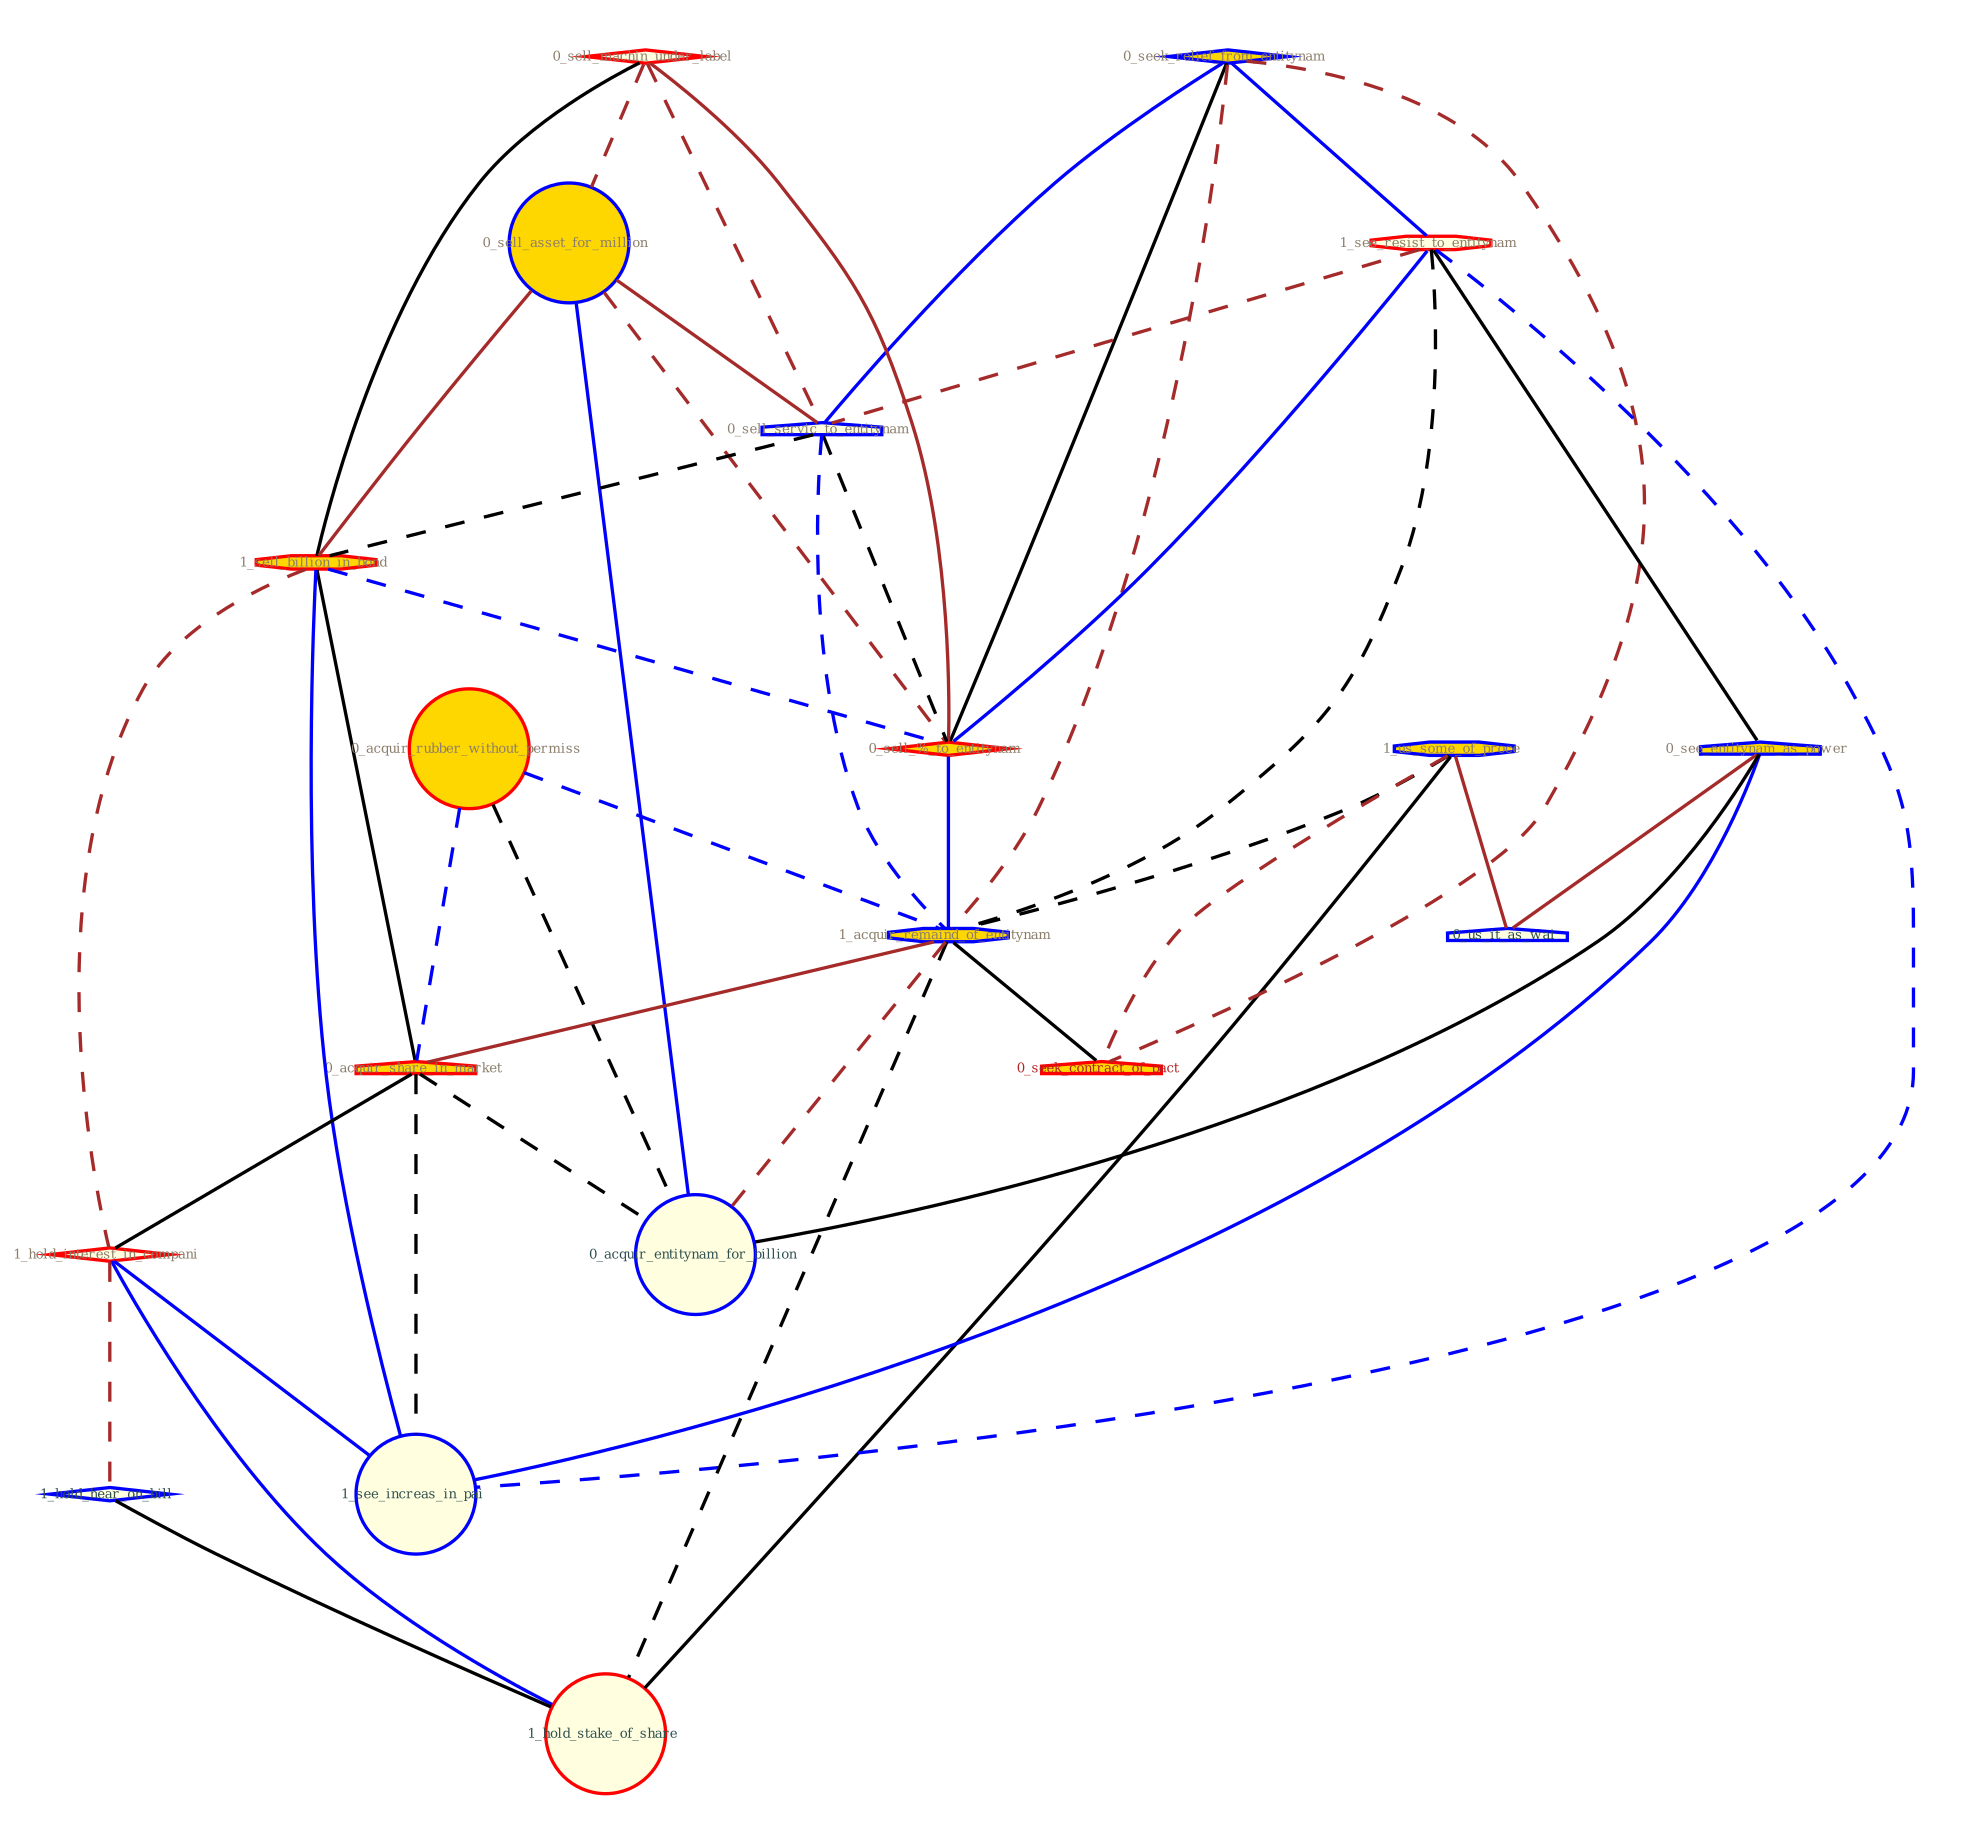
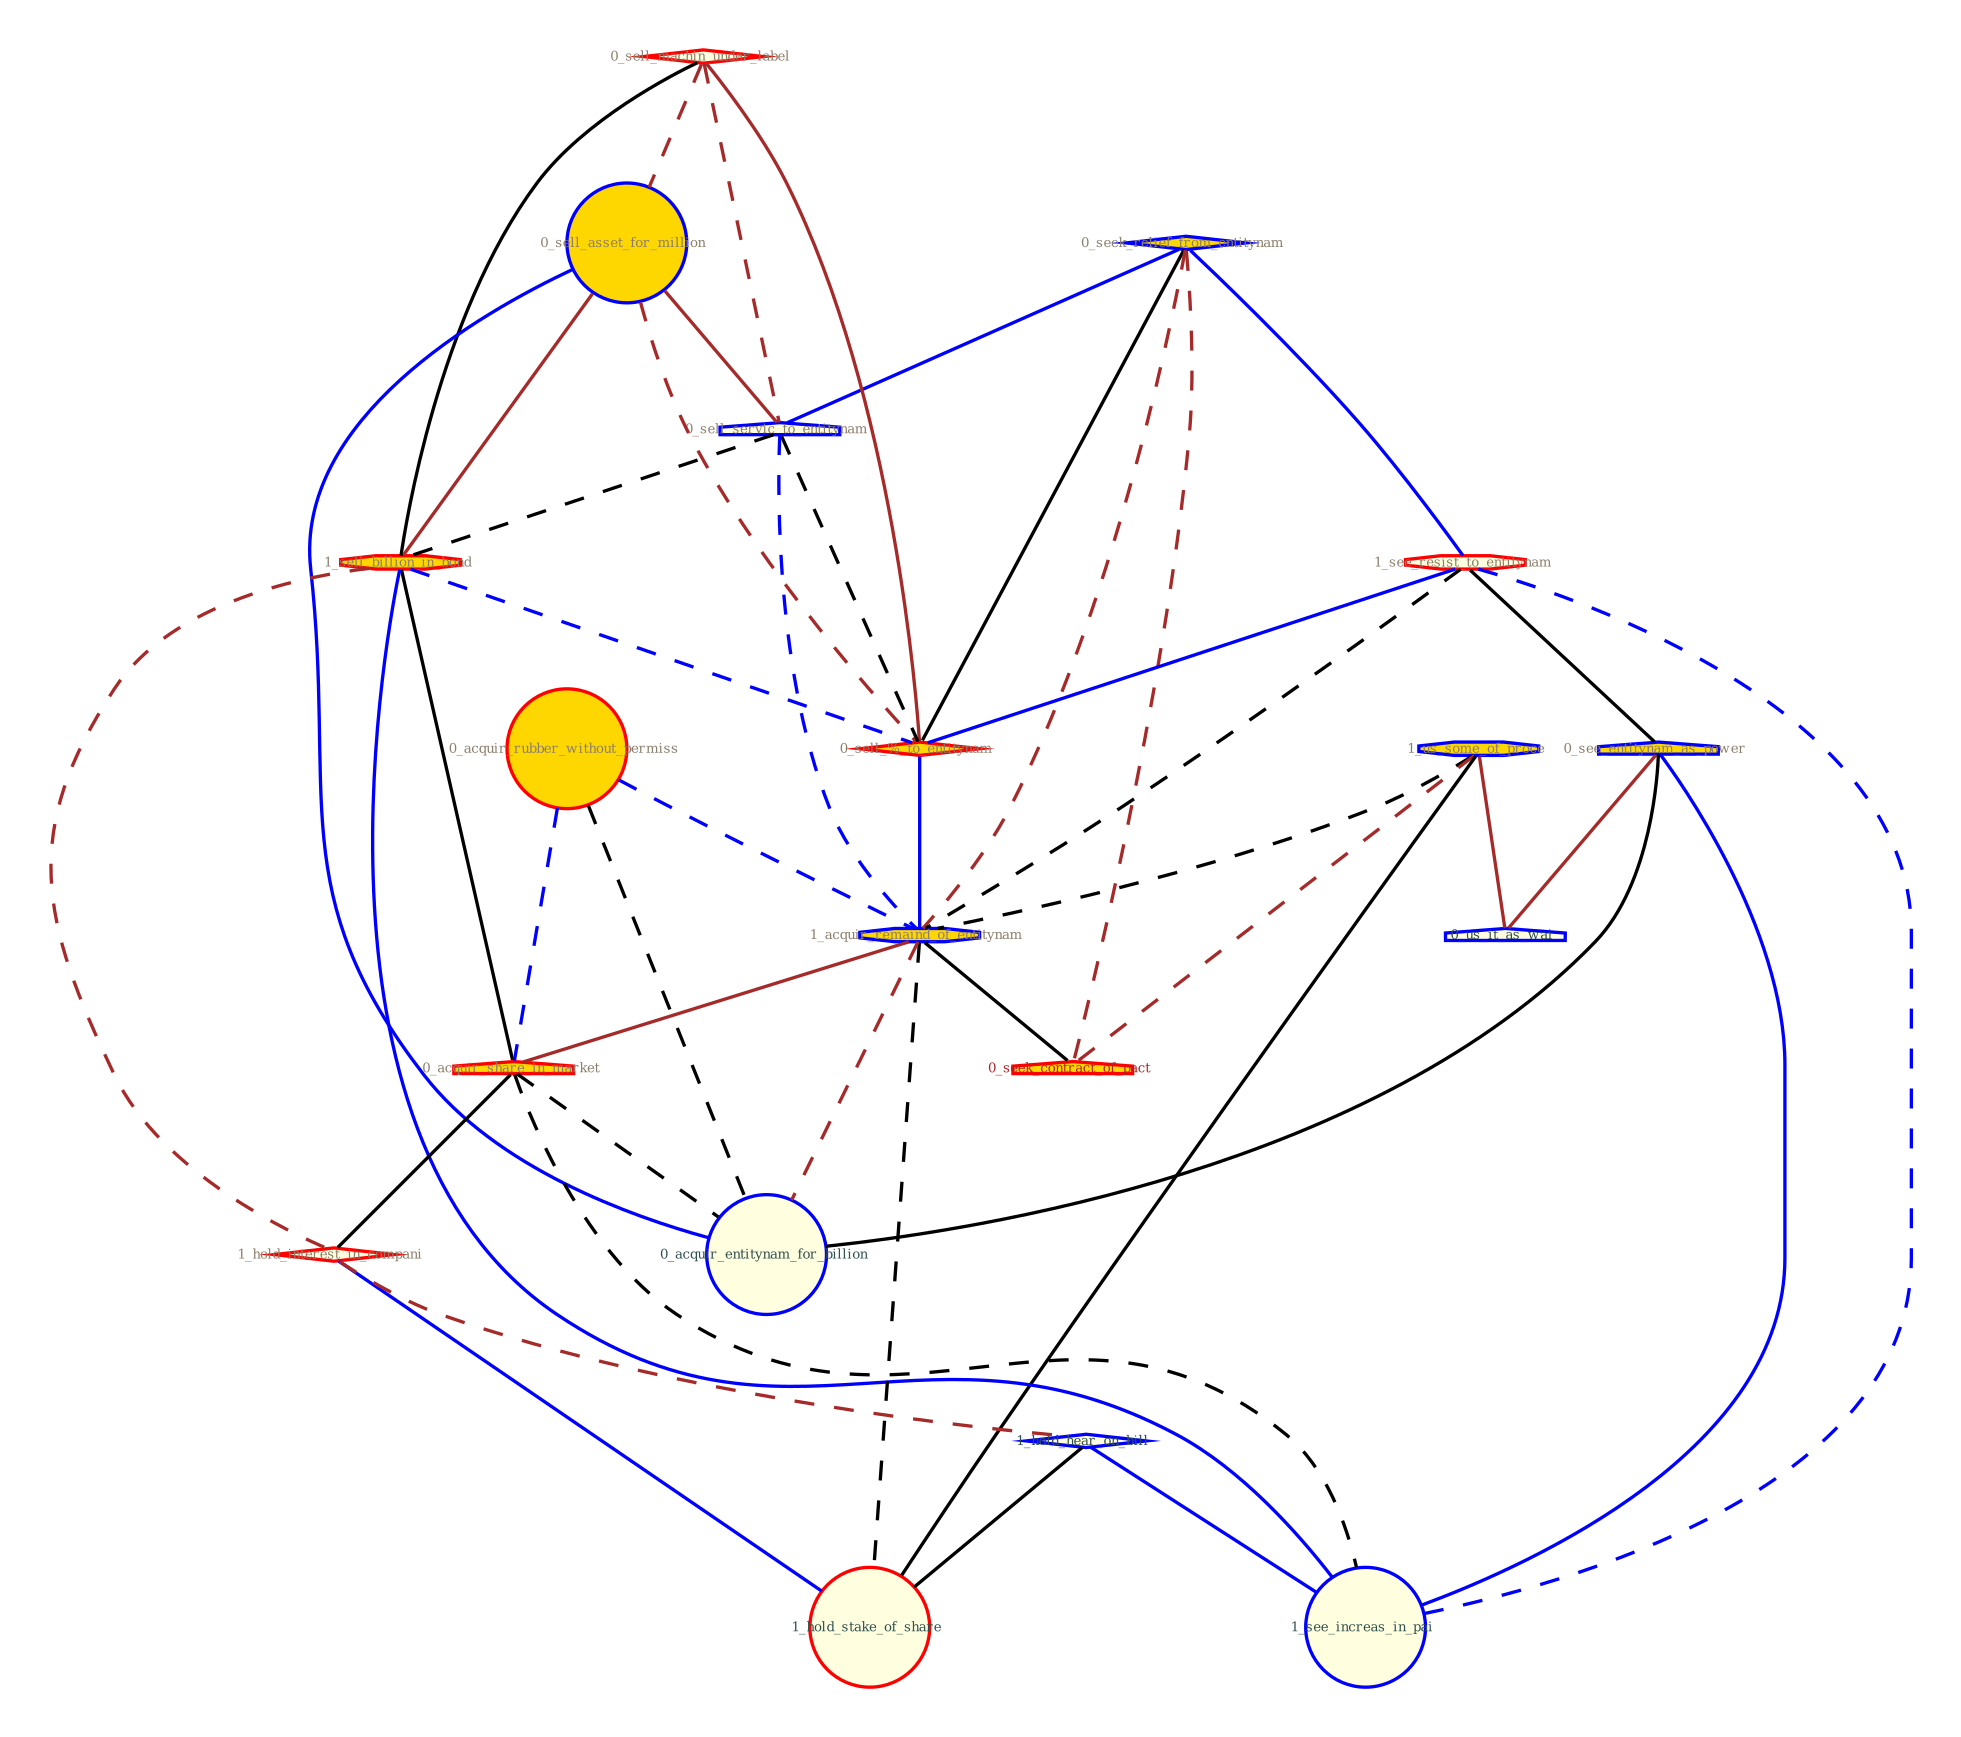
edge "1_see_resist_to_entitynam" -- "0_sell_servic_to_entitynam": removed
edge "1_hold_interest_in_compani" -- "1_see_increas_in_pai": now "1_hold_hear_on_bill" -- "1_see_increas_in_pai"
